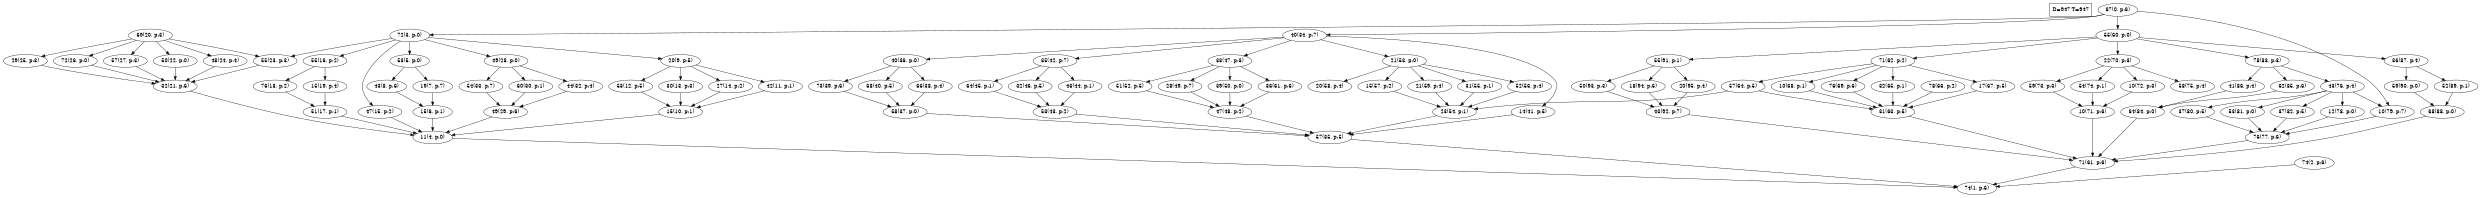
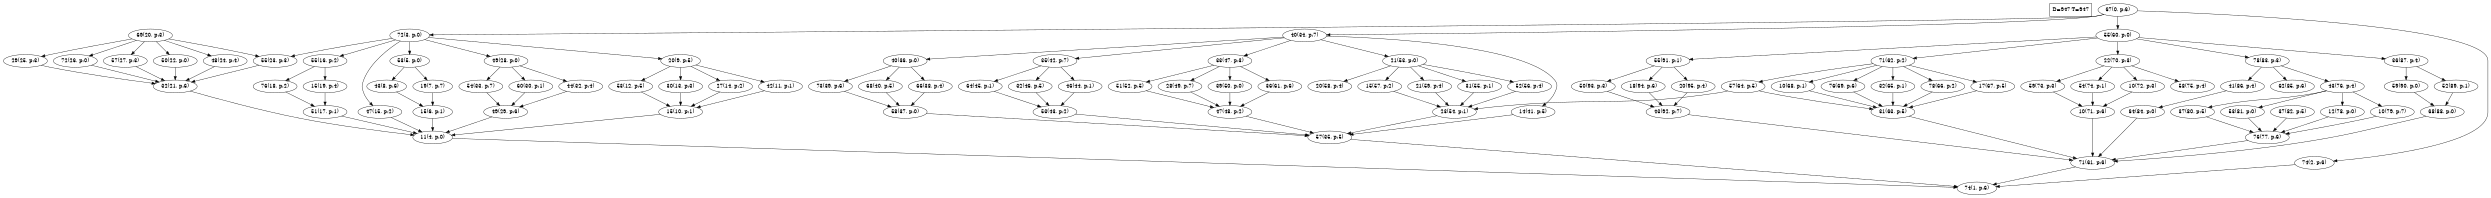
edge "67(0, p:6)" -> "10(79, p:7)": now "67(0, p:6)" -> "74(2, p:6)"
edge "71(62, p:2)" -> "78(66, p:2)": added
edge "43(76, p:4)" -> "37(82, p:5)": removed
edge "62(85, p:6)" -> "64(84, p:0)": removed
